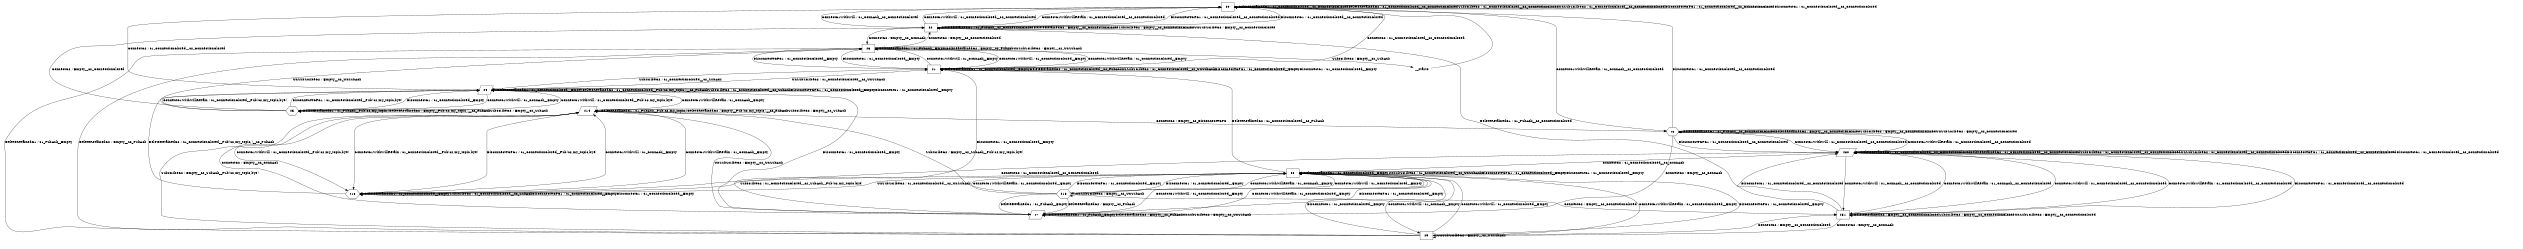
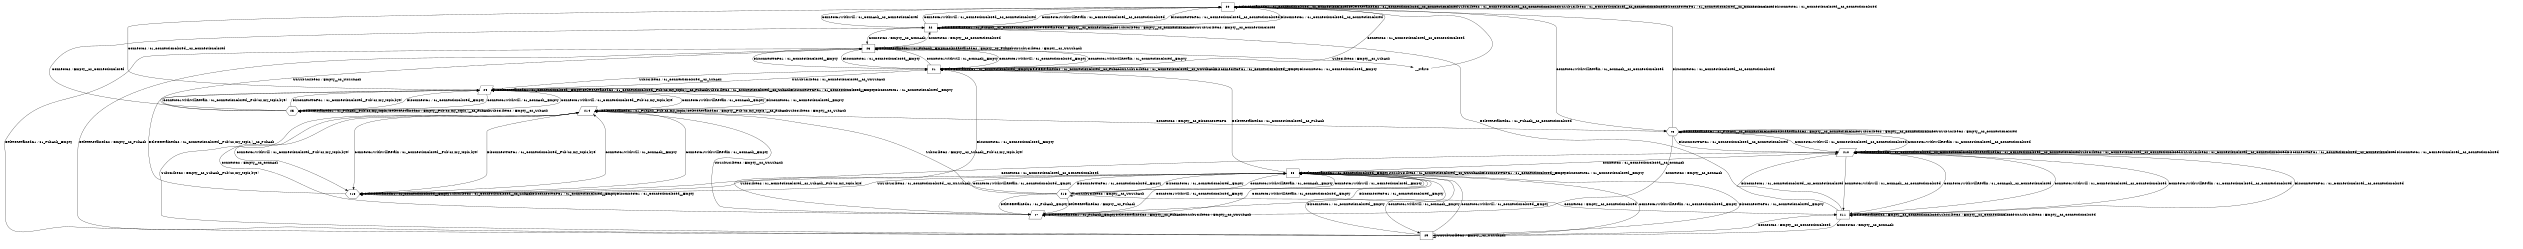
edge "s7" -> "s4": now "s14" -> "s4"
node "s80": label "s80" -> "s10"
node "s51": label "s51" -> "s11"
